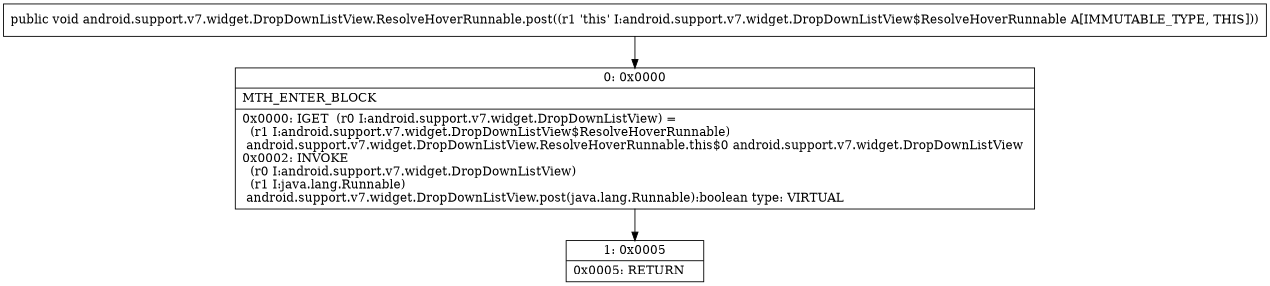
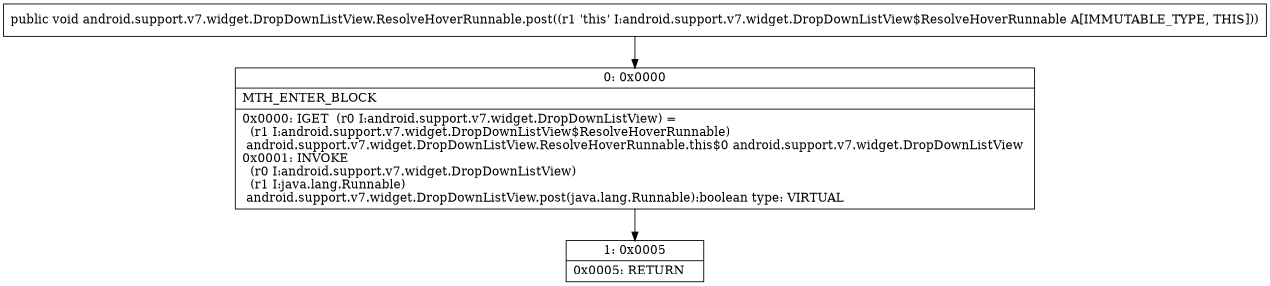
node "0: 0x0000": text "0x0002: INVOKE" -> "0x0001: INVOKE"
